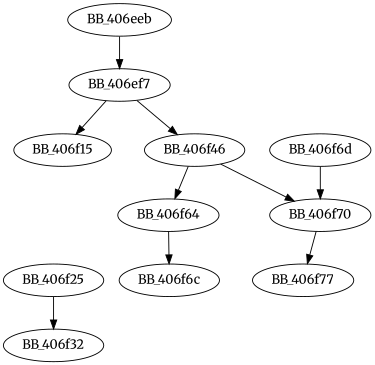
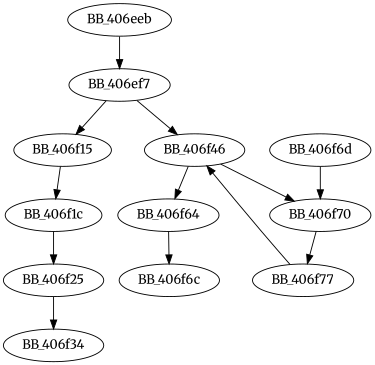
node "BB_406f1c": added
edge "BB_406f77" -> "BB_406f46": added
node "BB_406f32": label "BB_406f32" -> "BB_406f34"
